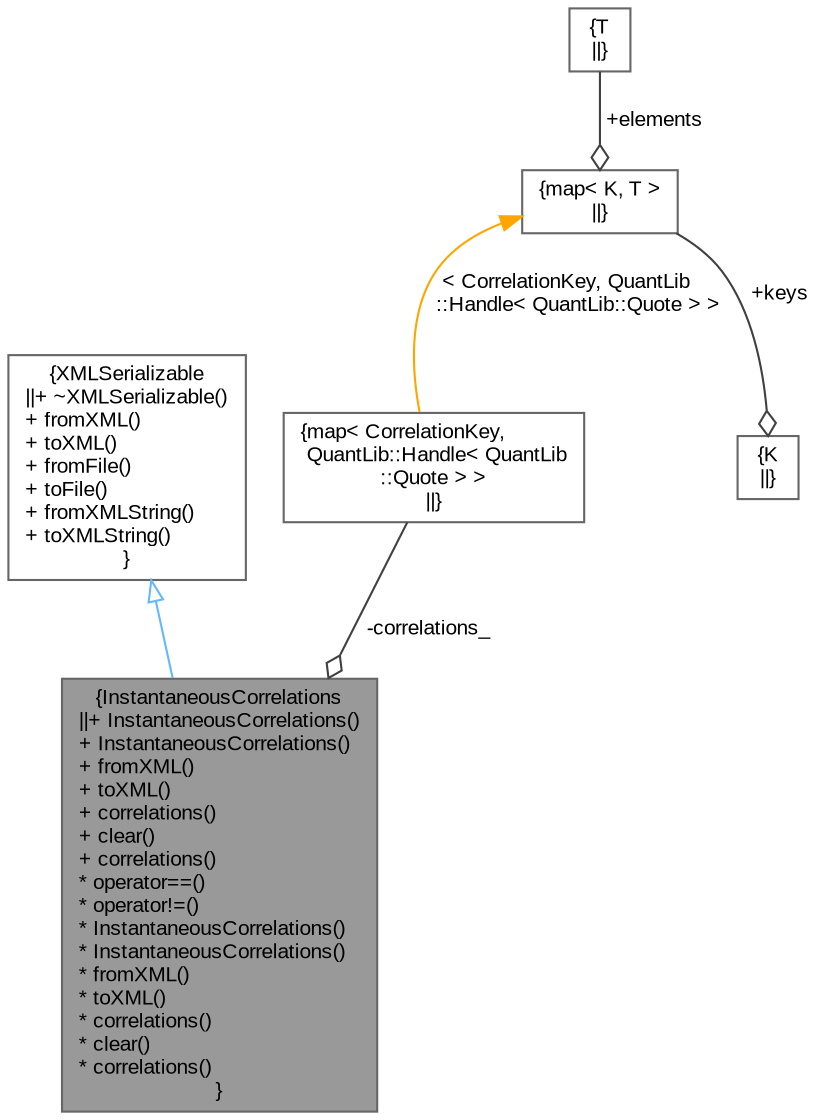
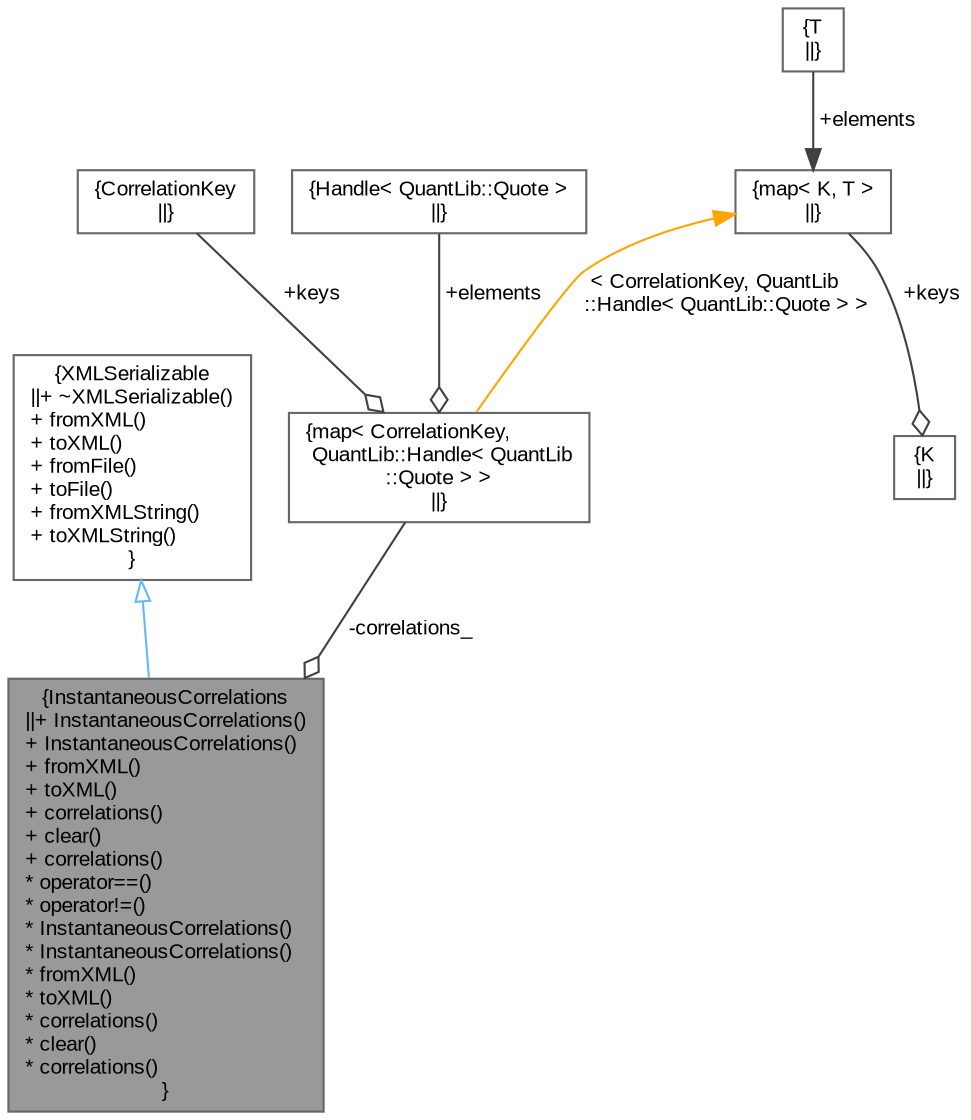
edge "{T ||}" -> "{map< K, T > ||}": arrowhead odiamond -> normal
node "{CorrelationKey ||}": added
node "{Handle< QuantLib::Quote > ||}": added
